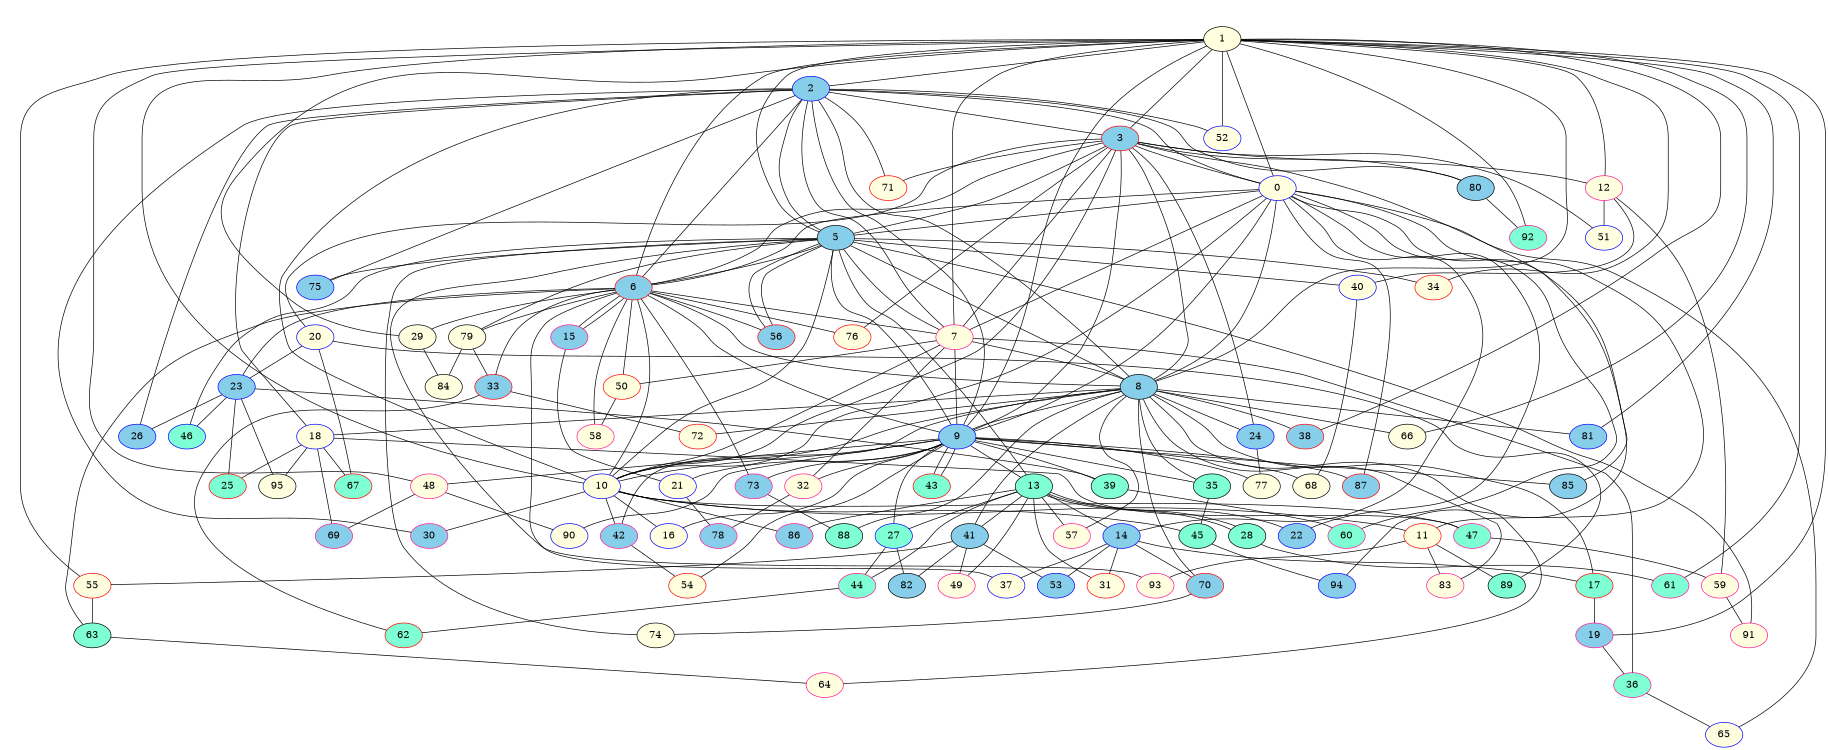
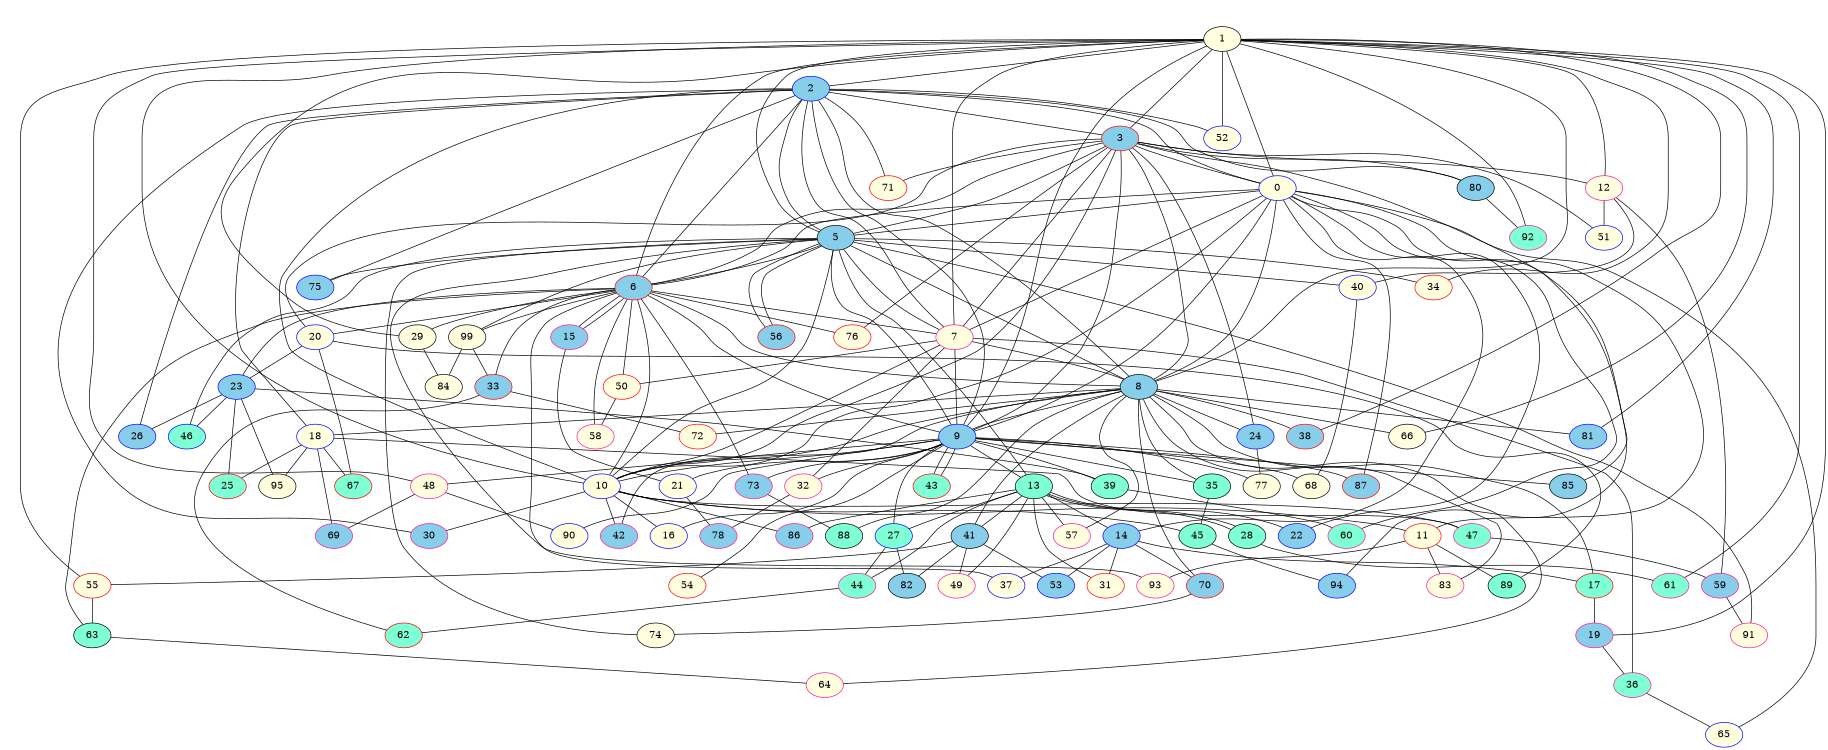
edge "6" -- "56": now "6" -- "20"
node "79": label "79" -> "99"
edge "42" -- "54": removed
node "59": fillcolor lightyellow -> skyblue
